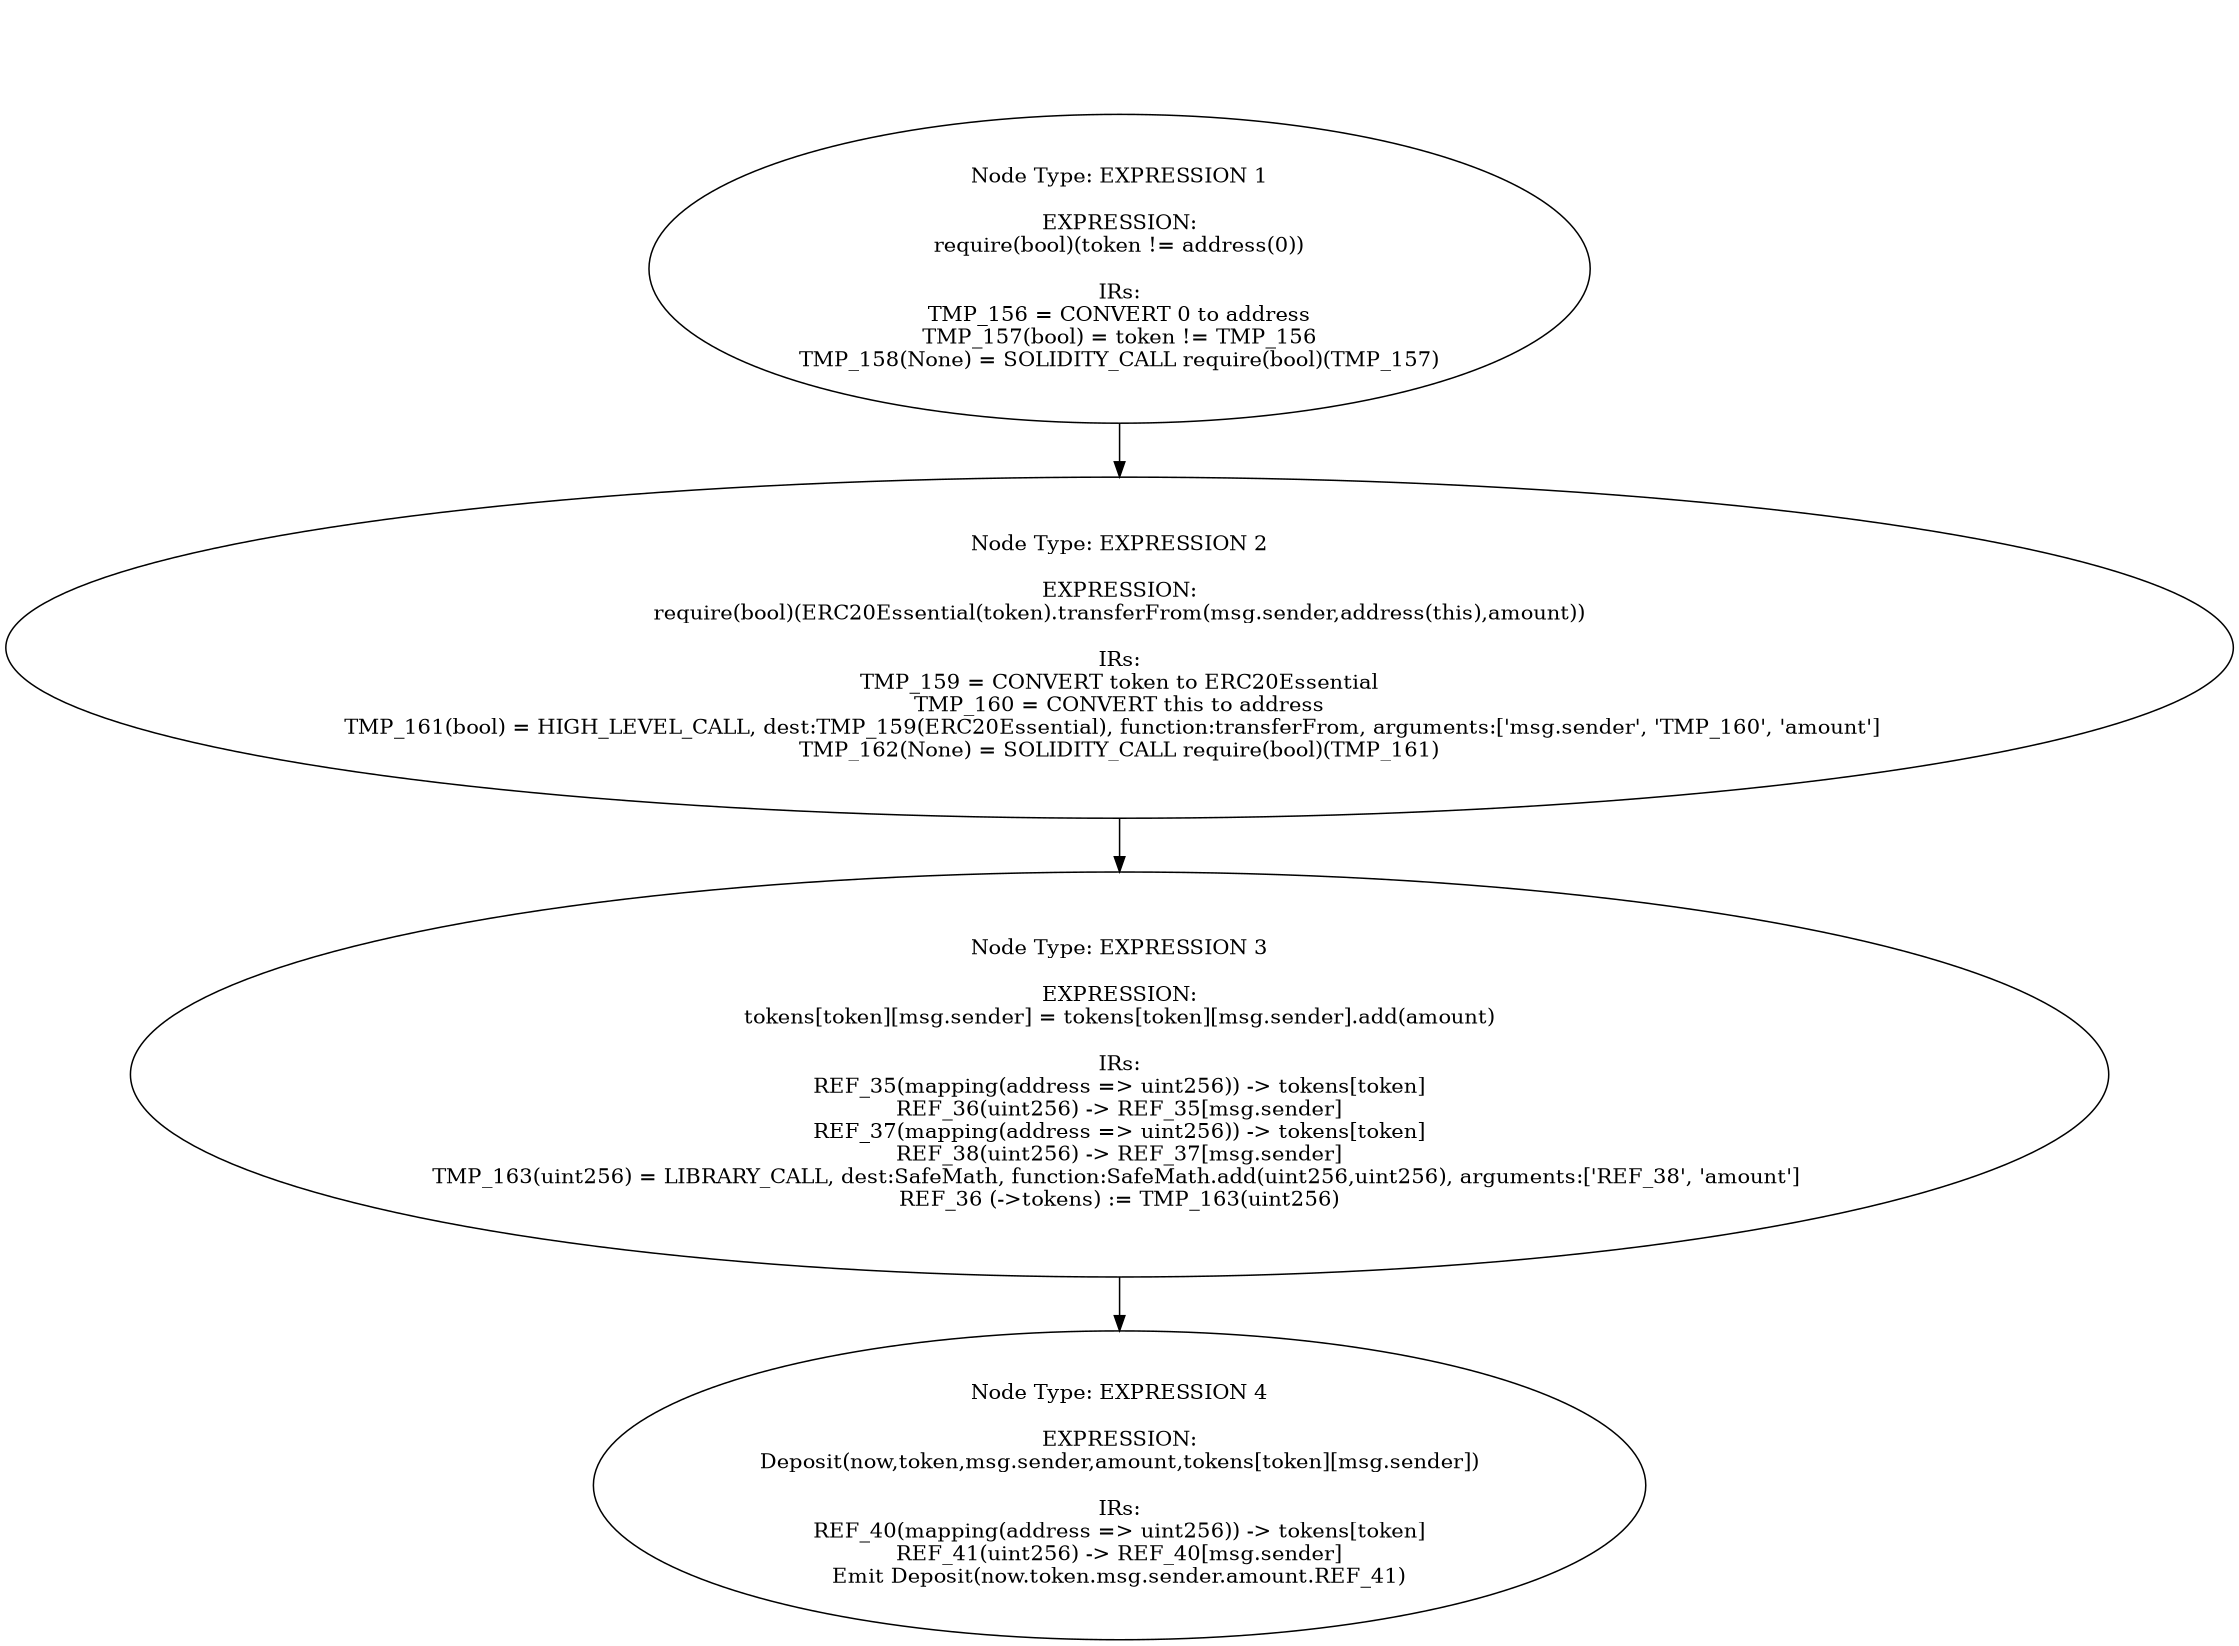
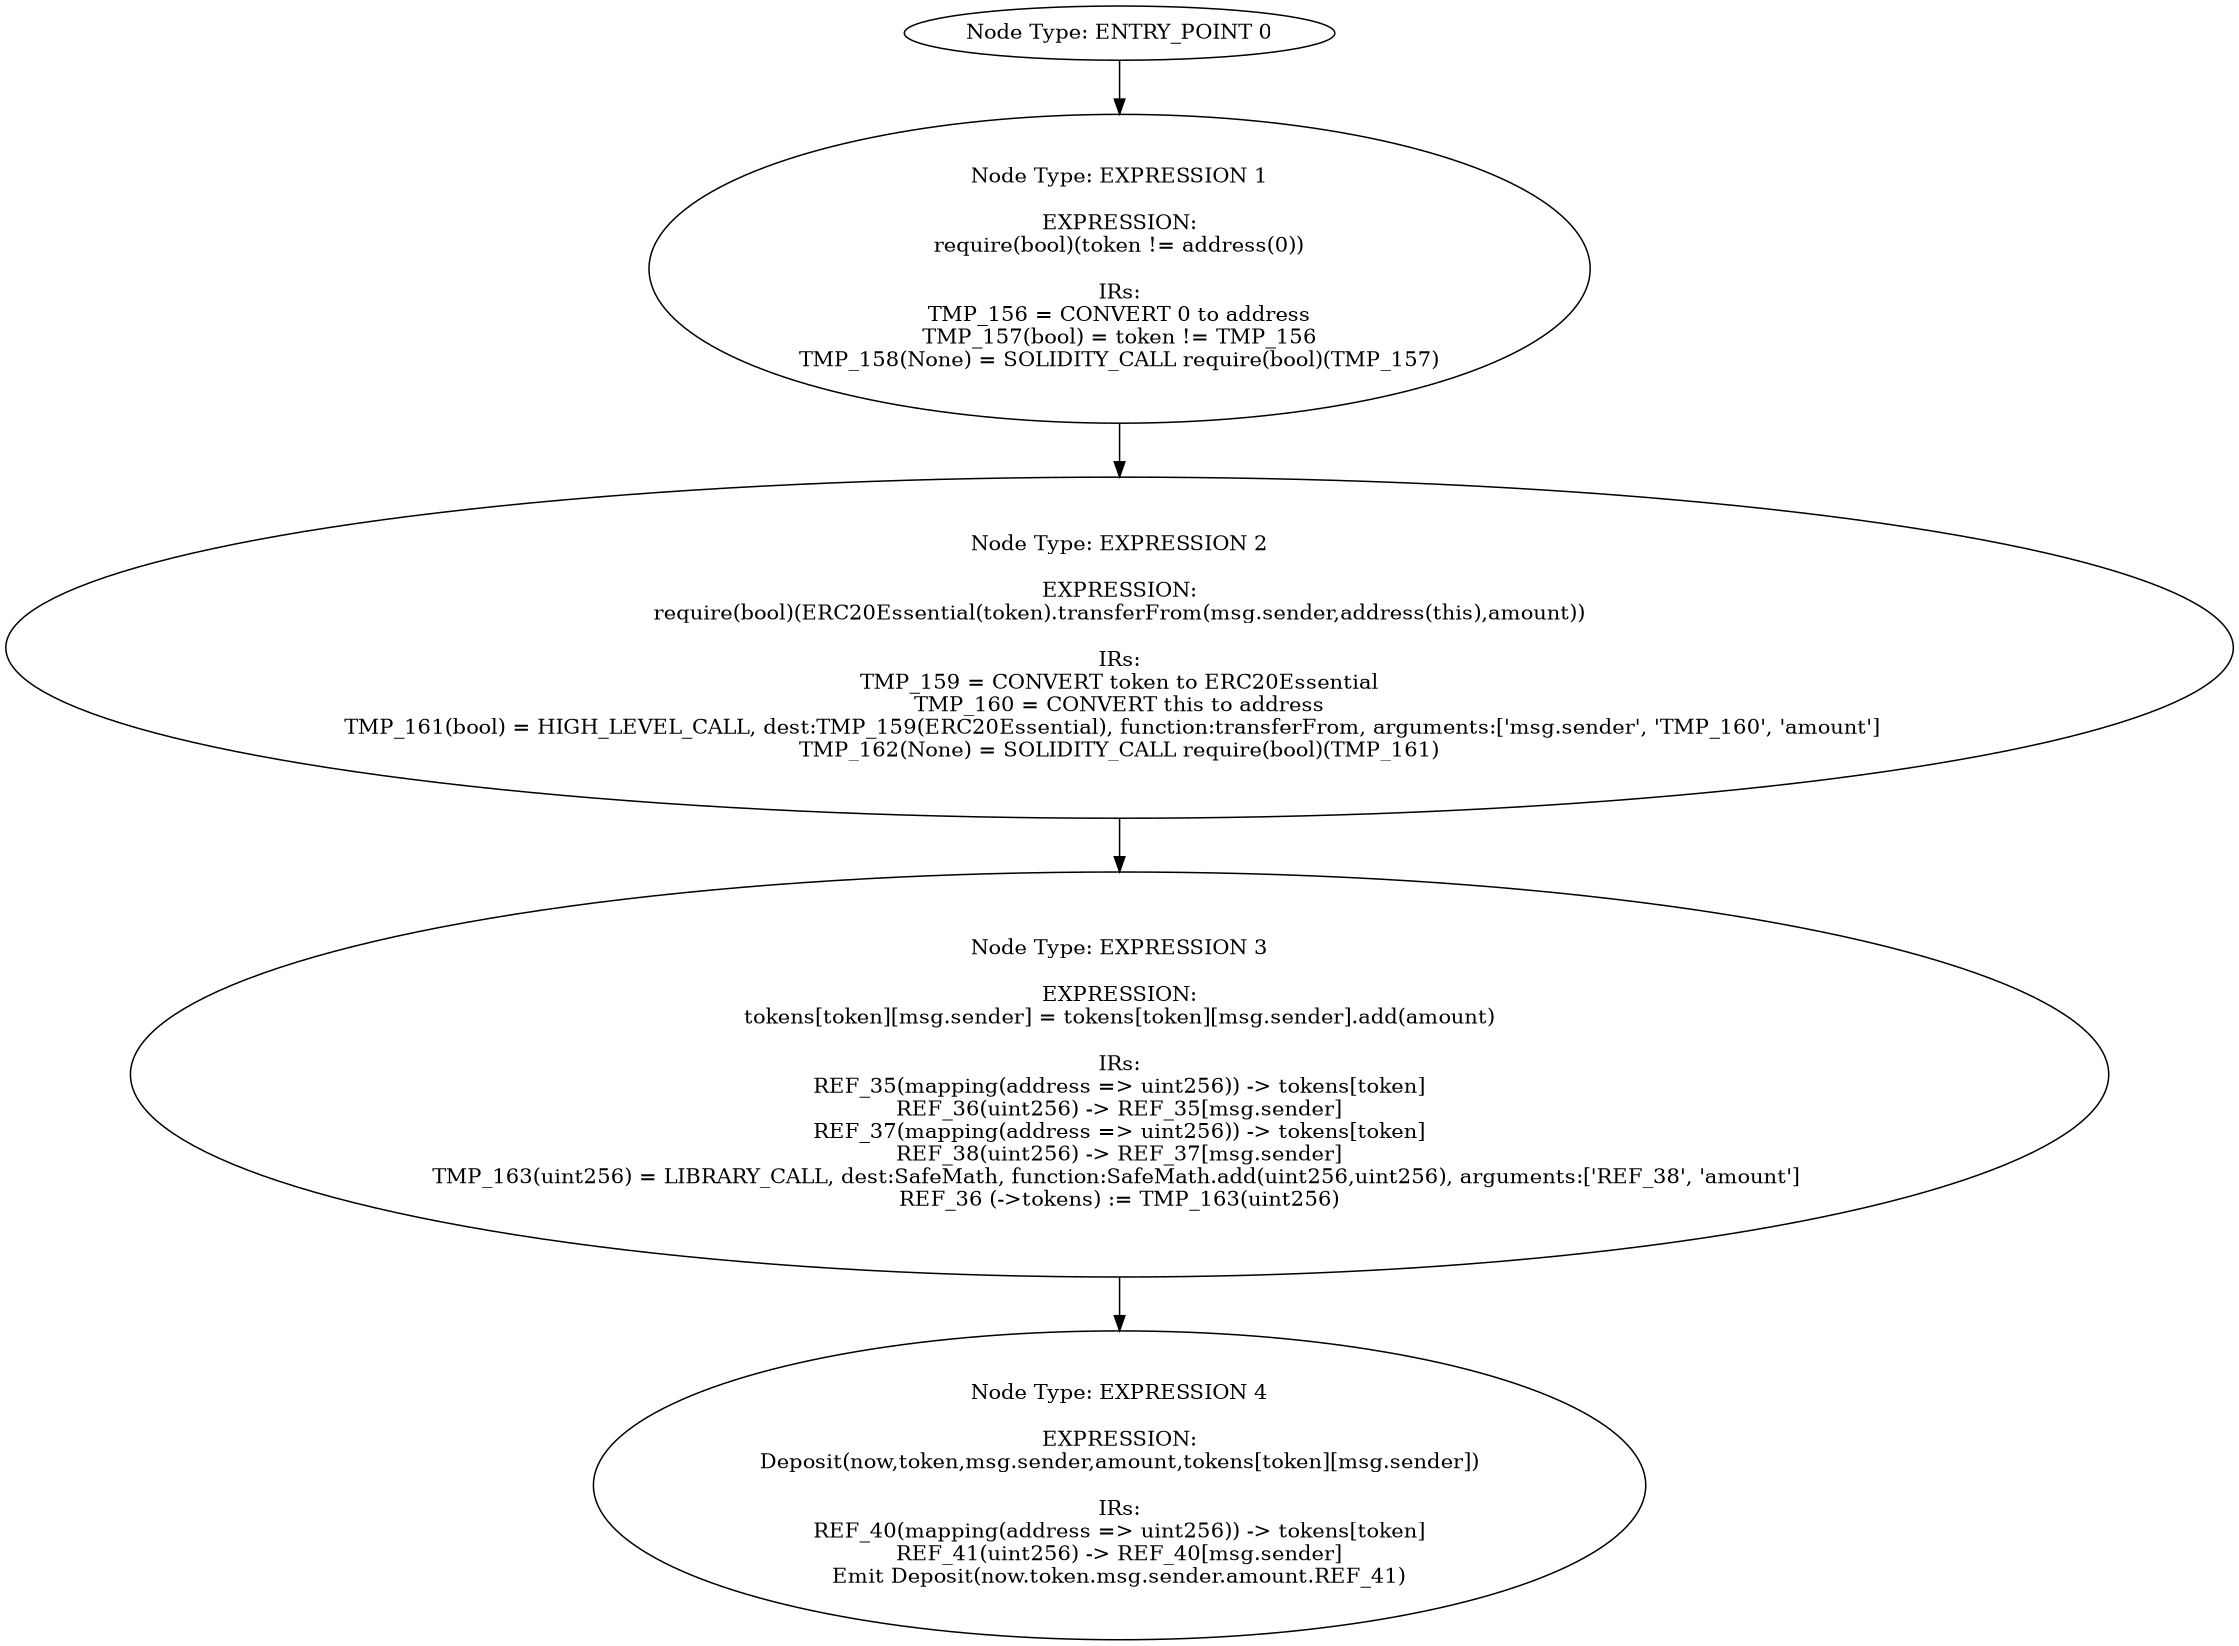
node "Node Type: ENTRY_POINT 0": added
